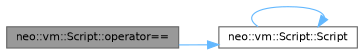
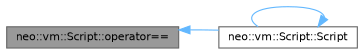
edge "neo::vm::Script::operator==" -> "neo::vm::Script::Script": reversed
